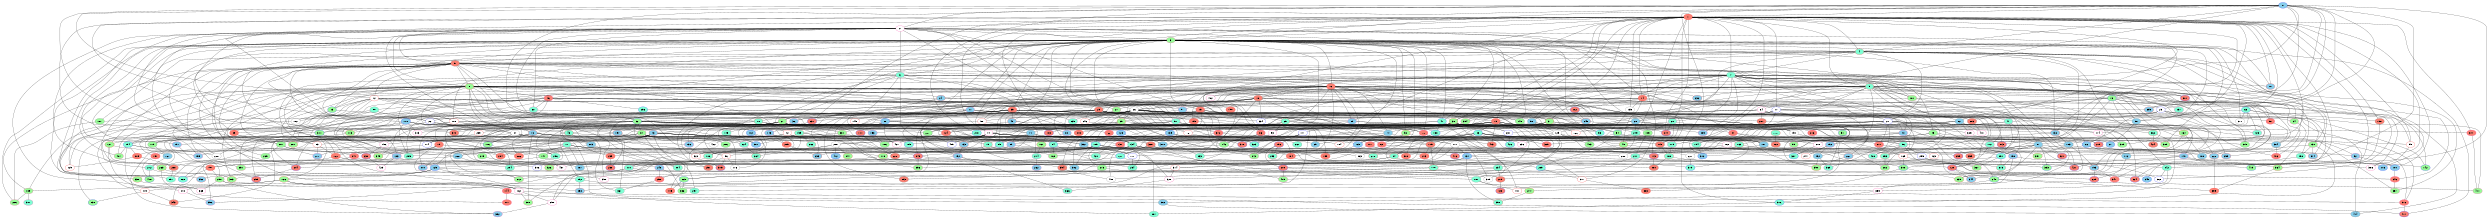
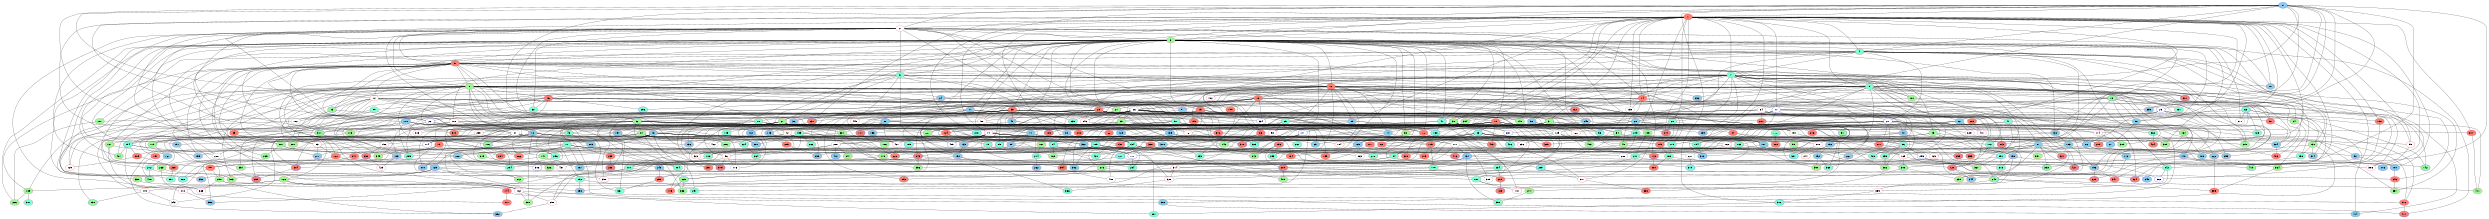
node "149": label "149" -> "449"
node "343": fillcolor salmon -> white
